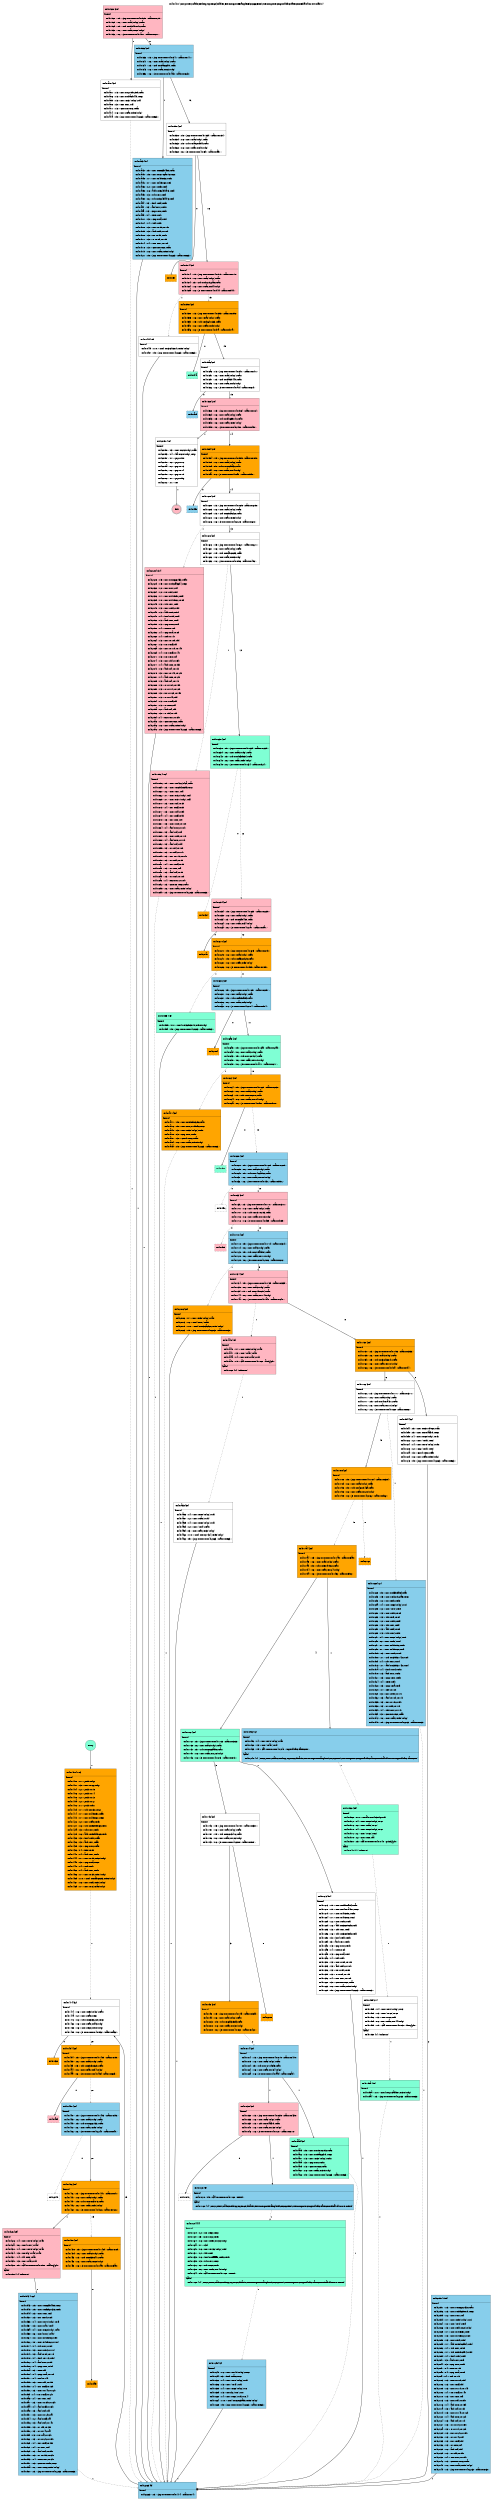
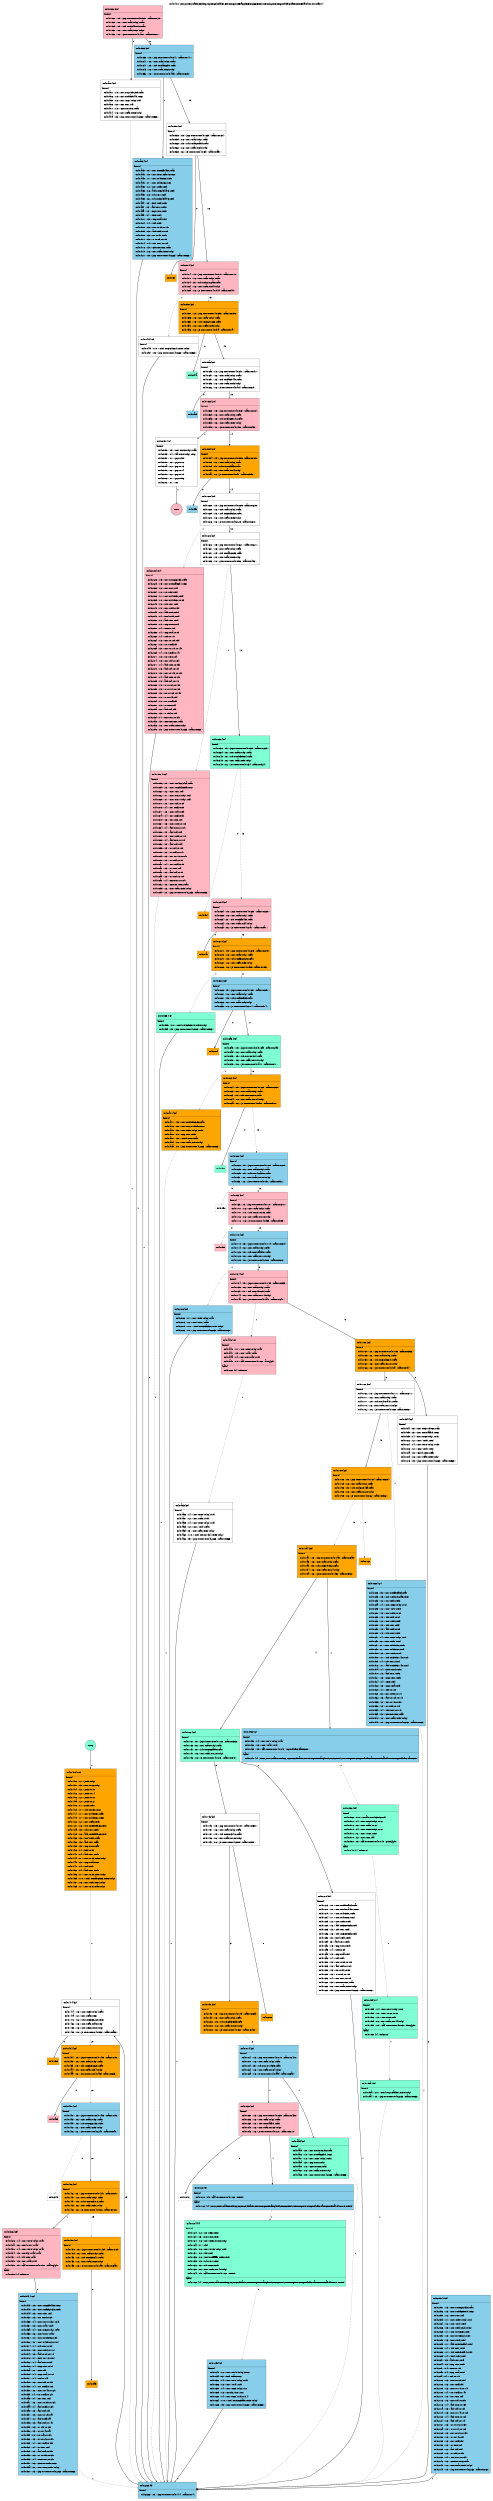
node "Exit": label "Exit" -> "Users"
node "0x40200c [28]": fillcolor orange -> skyblue
node "0x401d85 [21]": fillcolor white -> aquamarine
